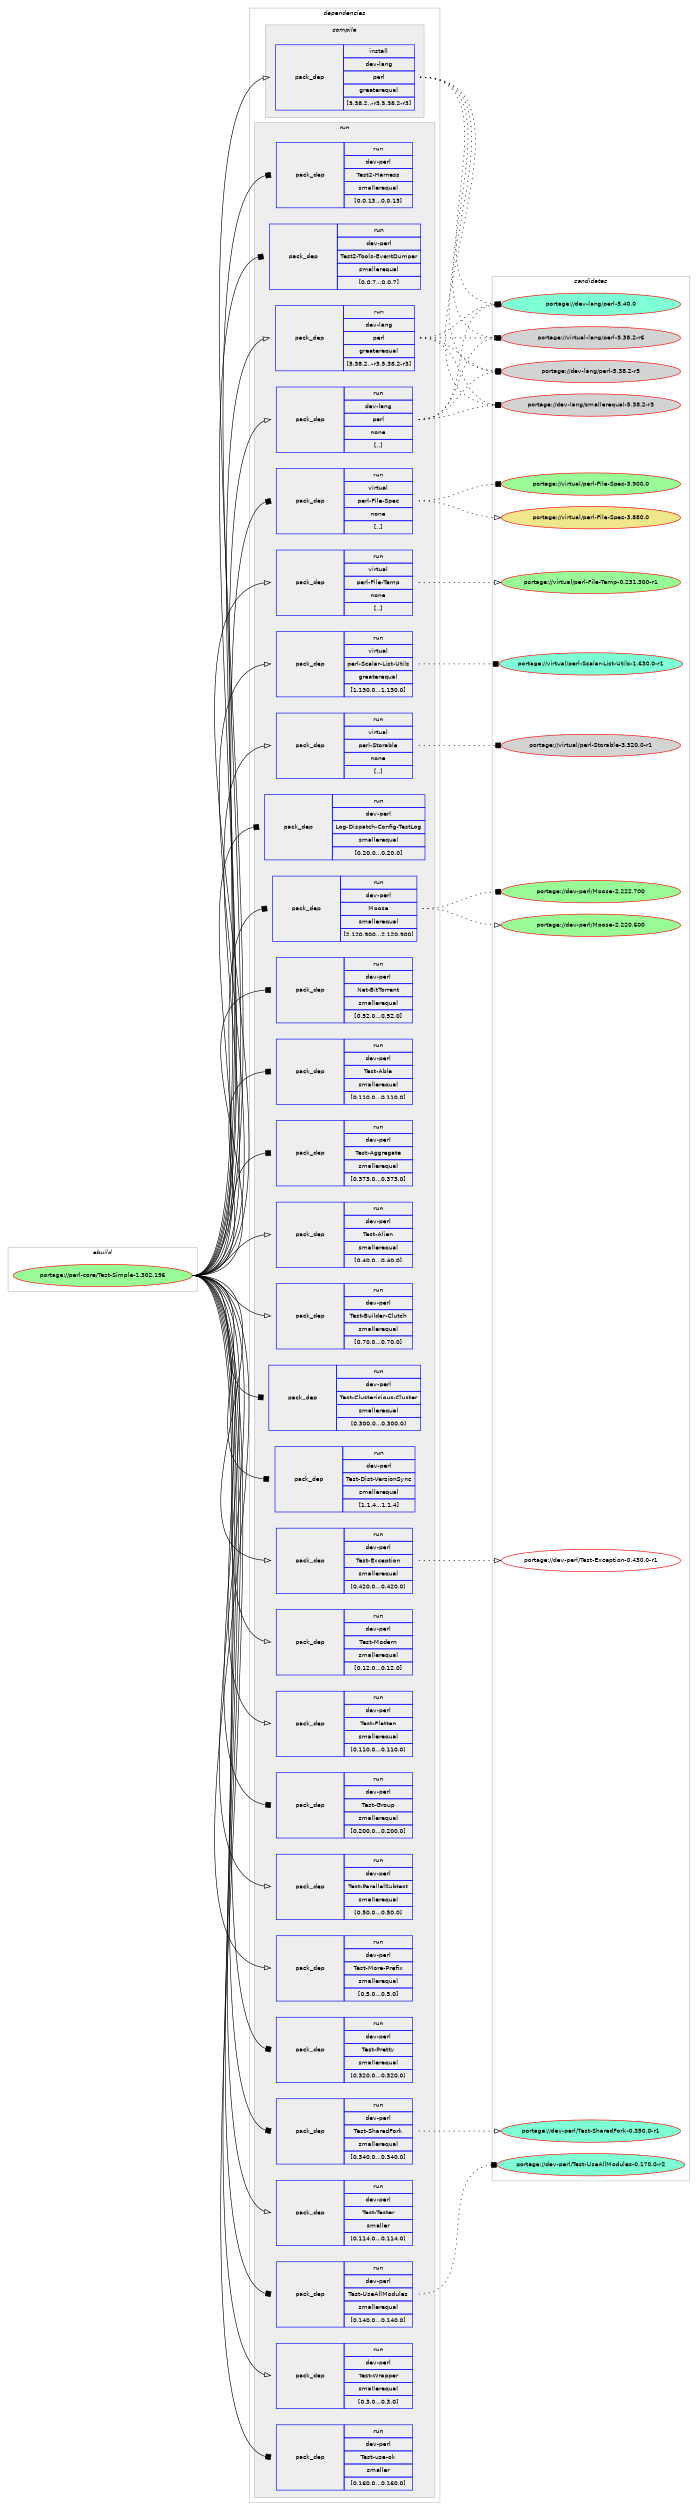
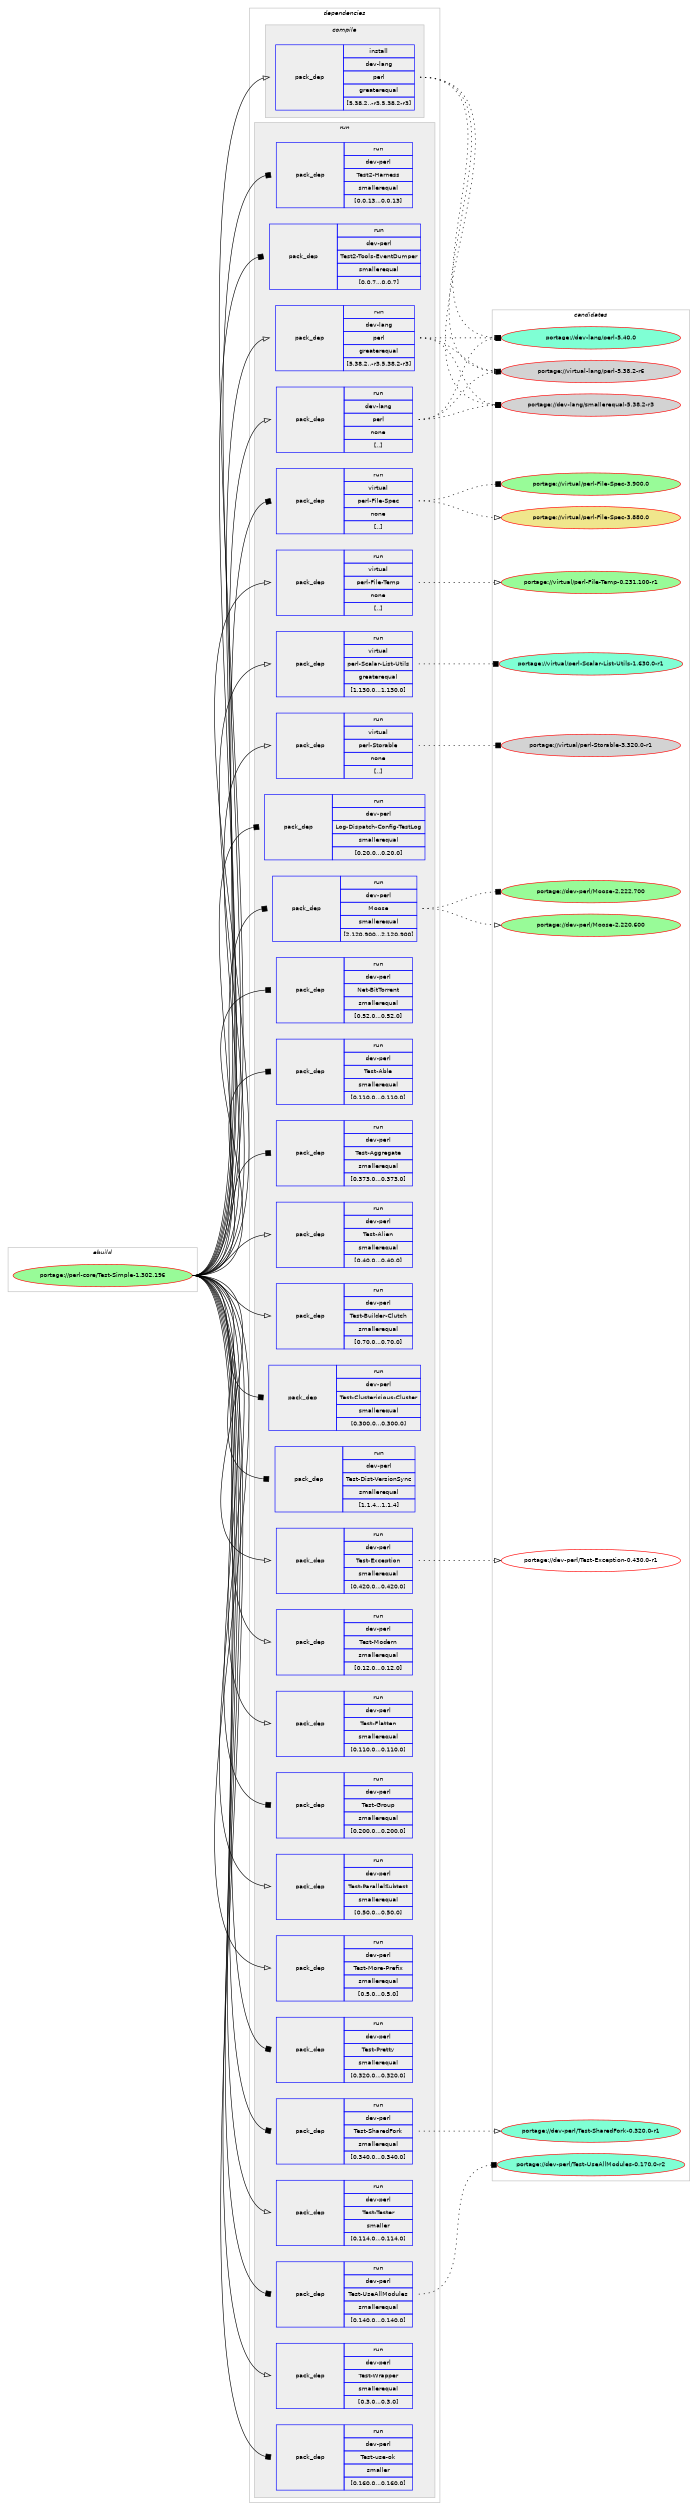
node "portage://dev-lang/perl-5.38.2-r5": removed
node "portage://virtual/perl-File-Temp-0.231.300-r1": label "portage://virtual/perl-File-Temp-0.231.300-r1" -> "portage://virtual/perl-File-Temp-0.231.100-r1"
node "portage://dev-perl/Test-SharedFork-0.350.0-r1": label "portage://dev-perl/Test-SharedFork-0.350.0-r1" -> "portage://dev-perl/Test-SharedFork-0.320.0-r1"
